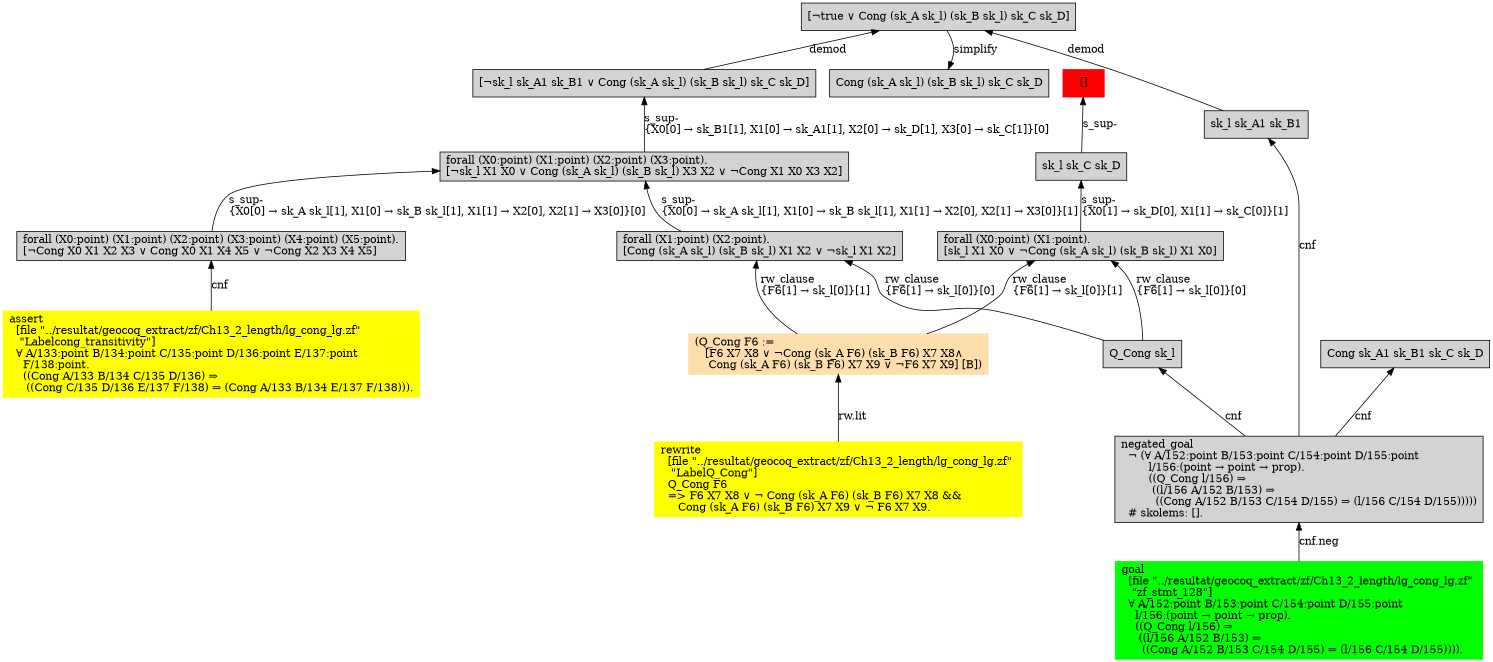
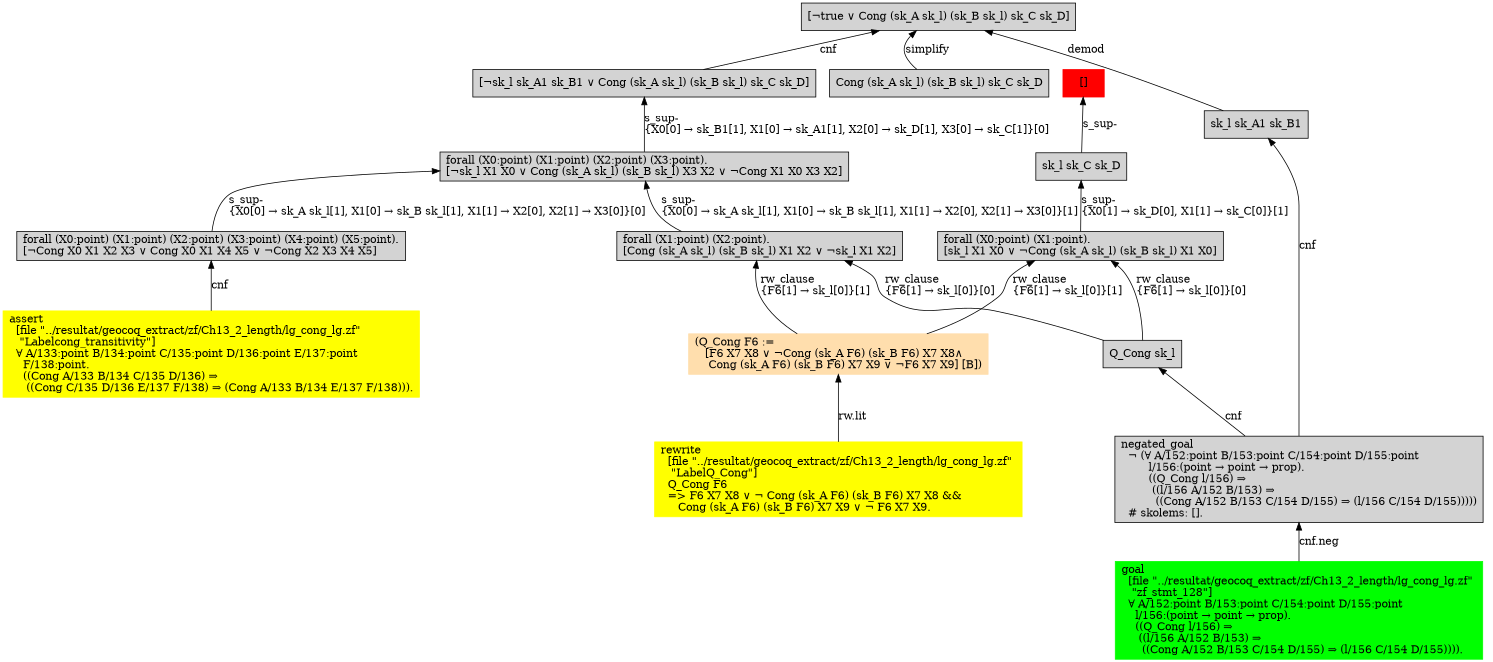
edge "[¬true ∨ Cong (sk_A sk_l) (sk_B sk_l) sk_C sk_D]" -> "Cong (sk_A sk_l) (sk_B sk_l) sk_C sk_D": reversed
edge "[¬sk_l sk_A1 sk_B1 ∨ Cong (sk_A sk_l) (sk_B sk_l) sk_C sk_D]" -> "[¬true ∨ Cong (sk_A sk_l) (sk_B sk_l) sk_C sk_D]": label "demod" -> "cnf"
node "Cong sk_A1 sk_B1 sk_C sk_D": removed
